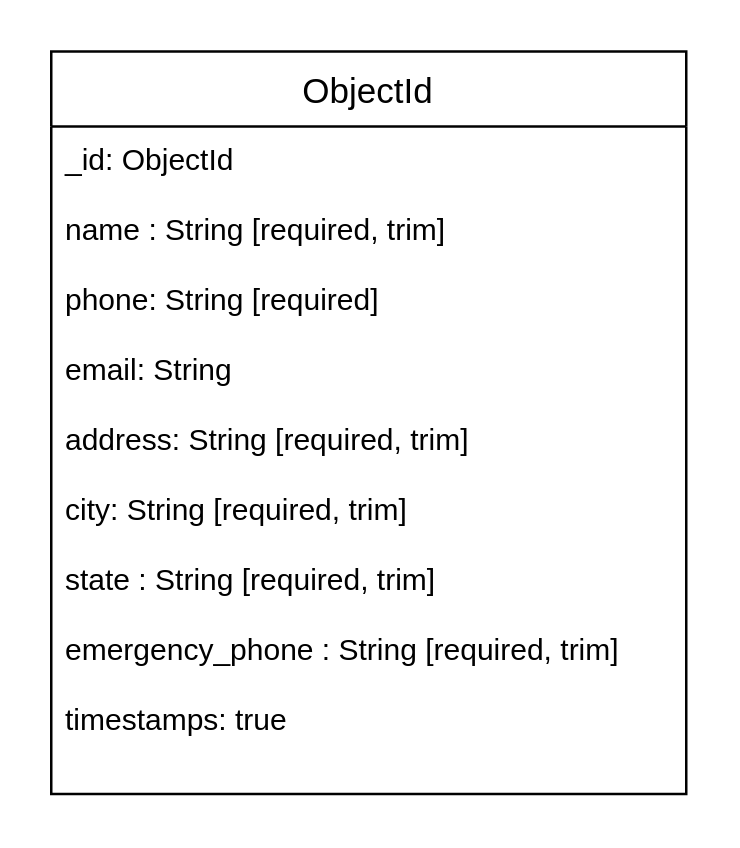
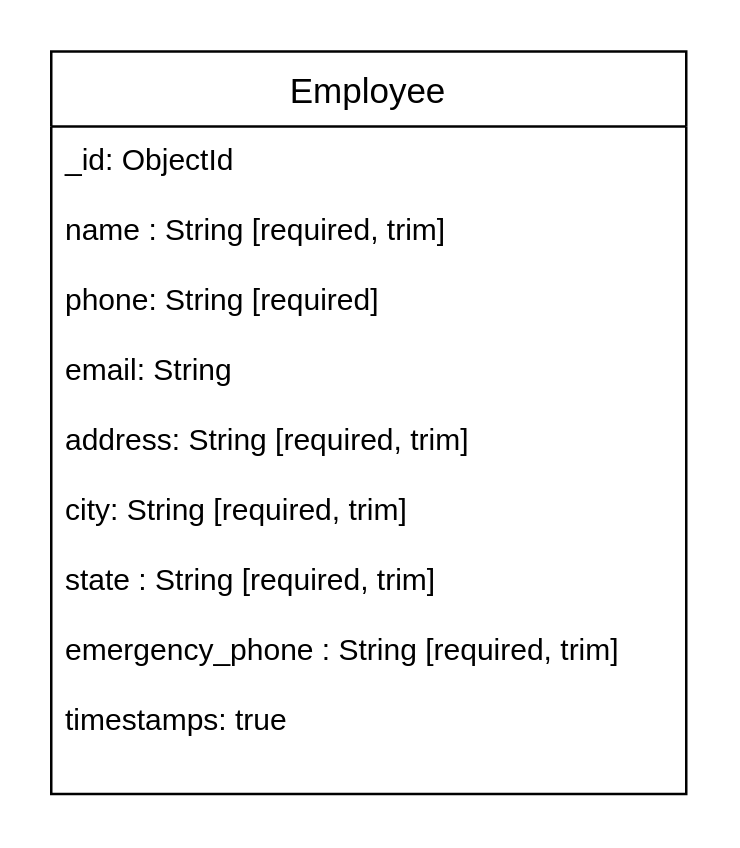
node "ObjectId": label "ObjectId" -> "Employee"
